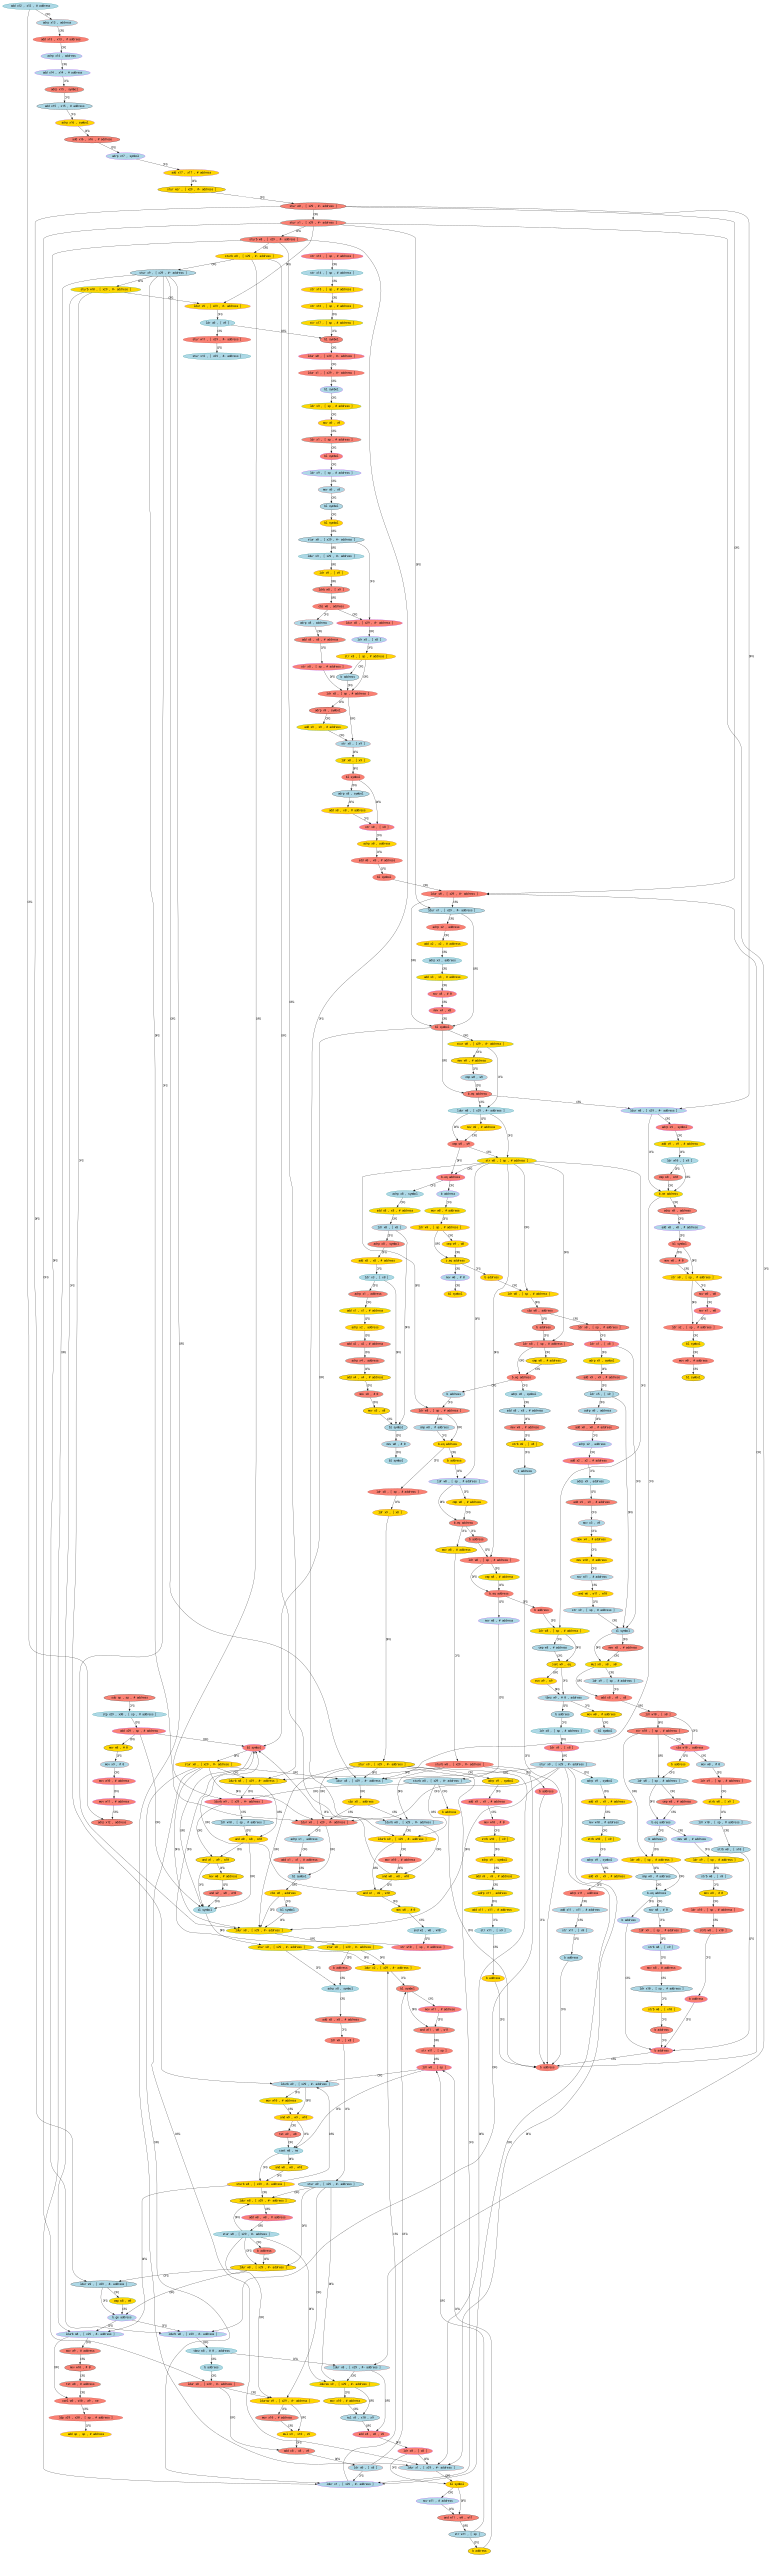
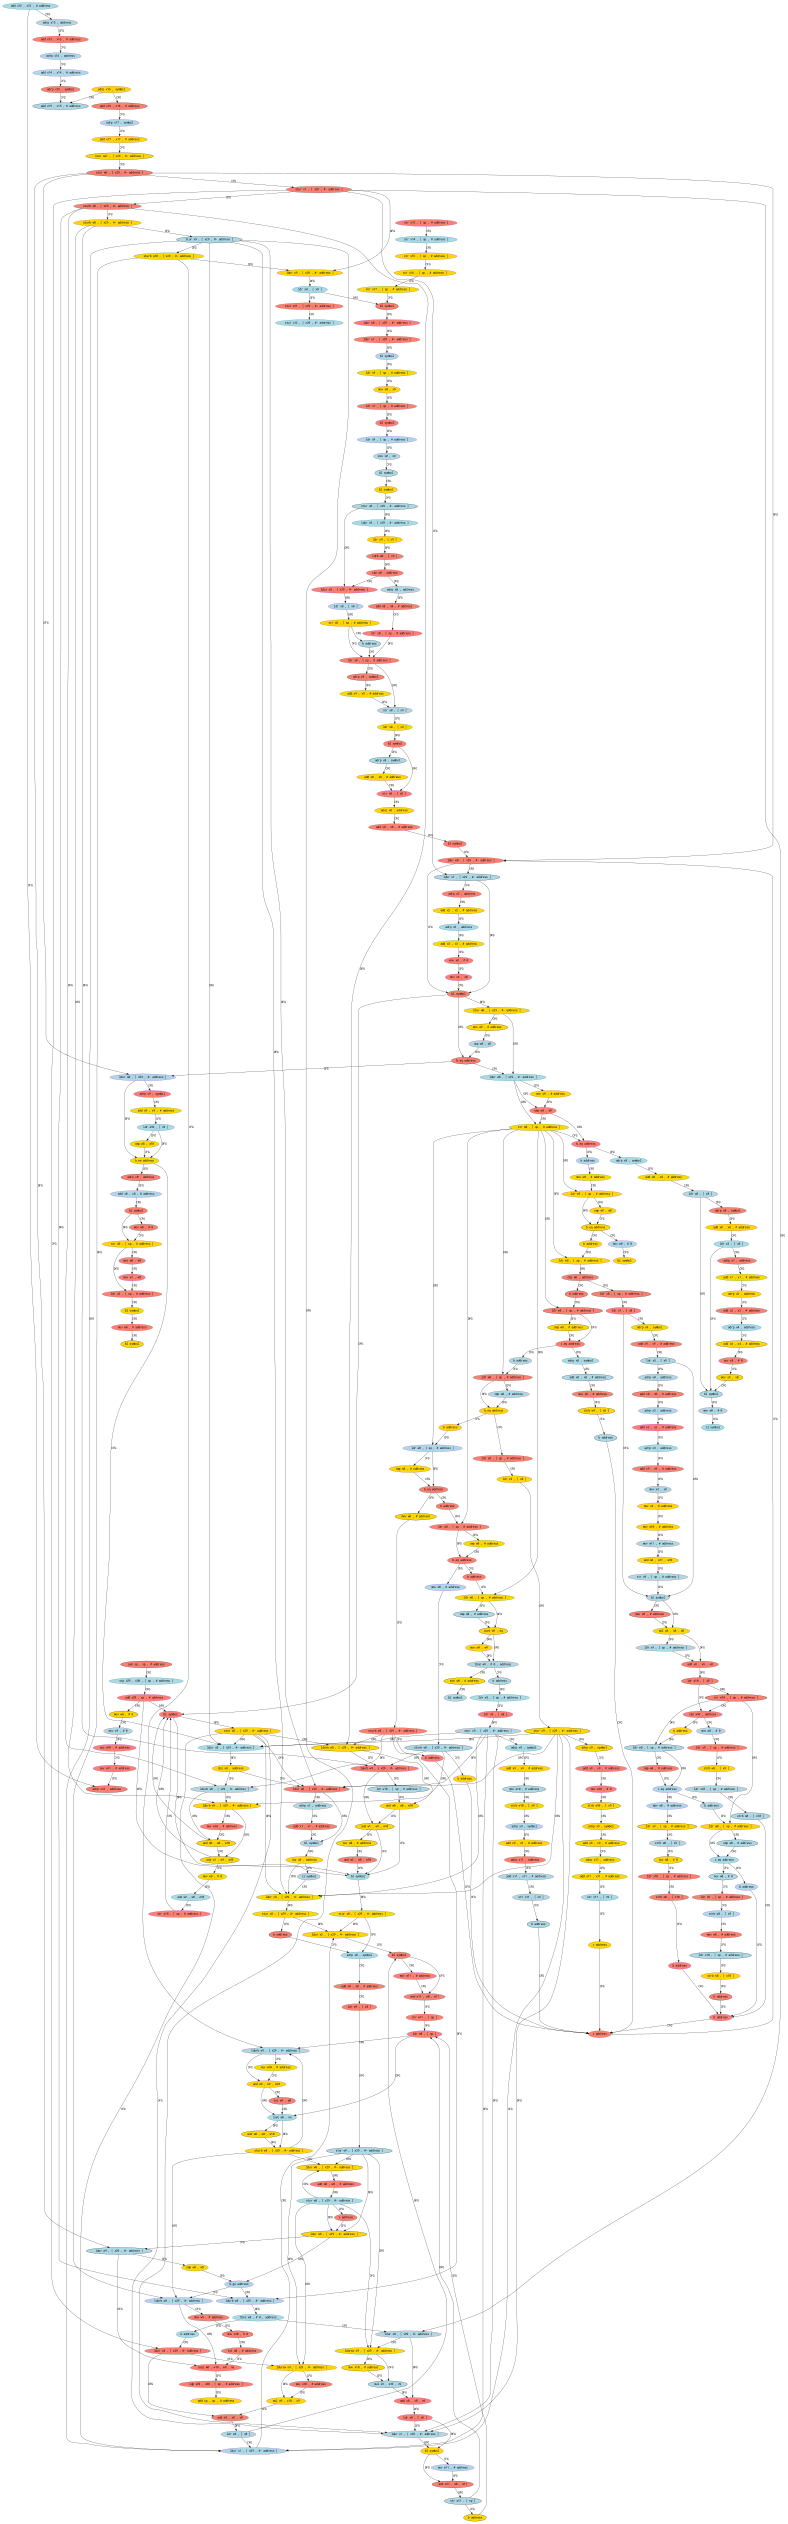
edge "add x15 , x15 , # address" -> "adrp x16 , symbol": reversed
edge "str w8 , [ sp , # address ]" -> "ldr w9 , [ sp , # address ]": added, label "DFG"
node "cmp w8 , w10": fillcolor salmon -> gold
node "adrp x4 , address": fillcolor salmon -> lightblue
edge "ldur w9 , [ x29 , #- address ]" -> "b.ge address": now "ldur w9 , [ x29 , #- address ]" -> "csel w0 , w10 , w9 , ne"
